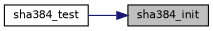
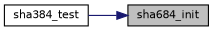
node "sha384_init": label "sha384_init" -> "sha684_init"
